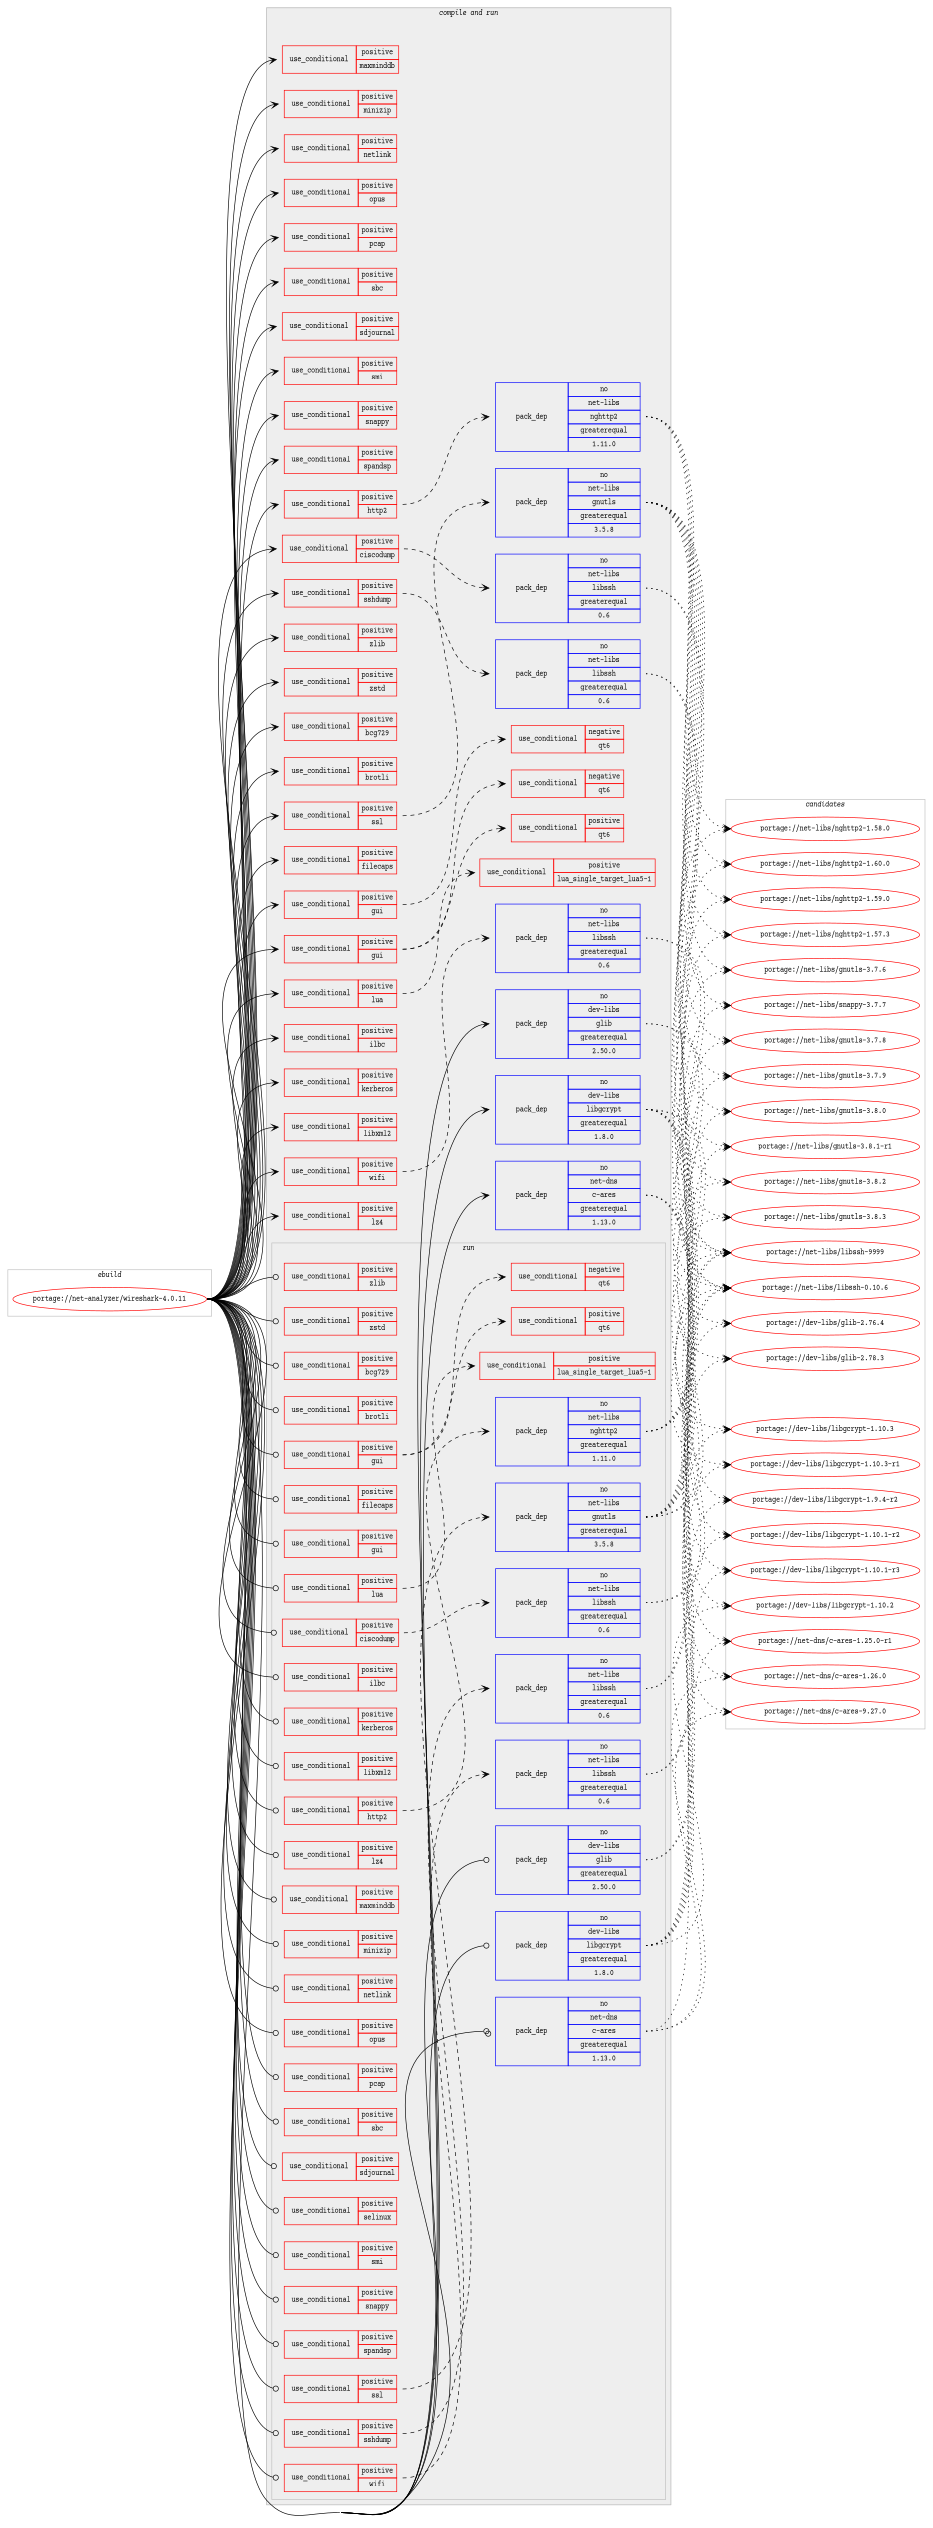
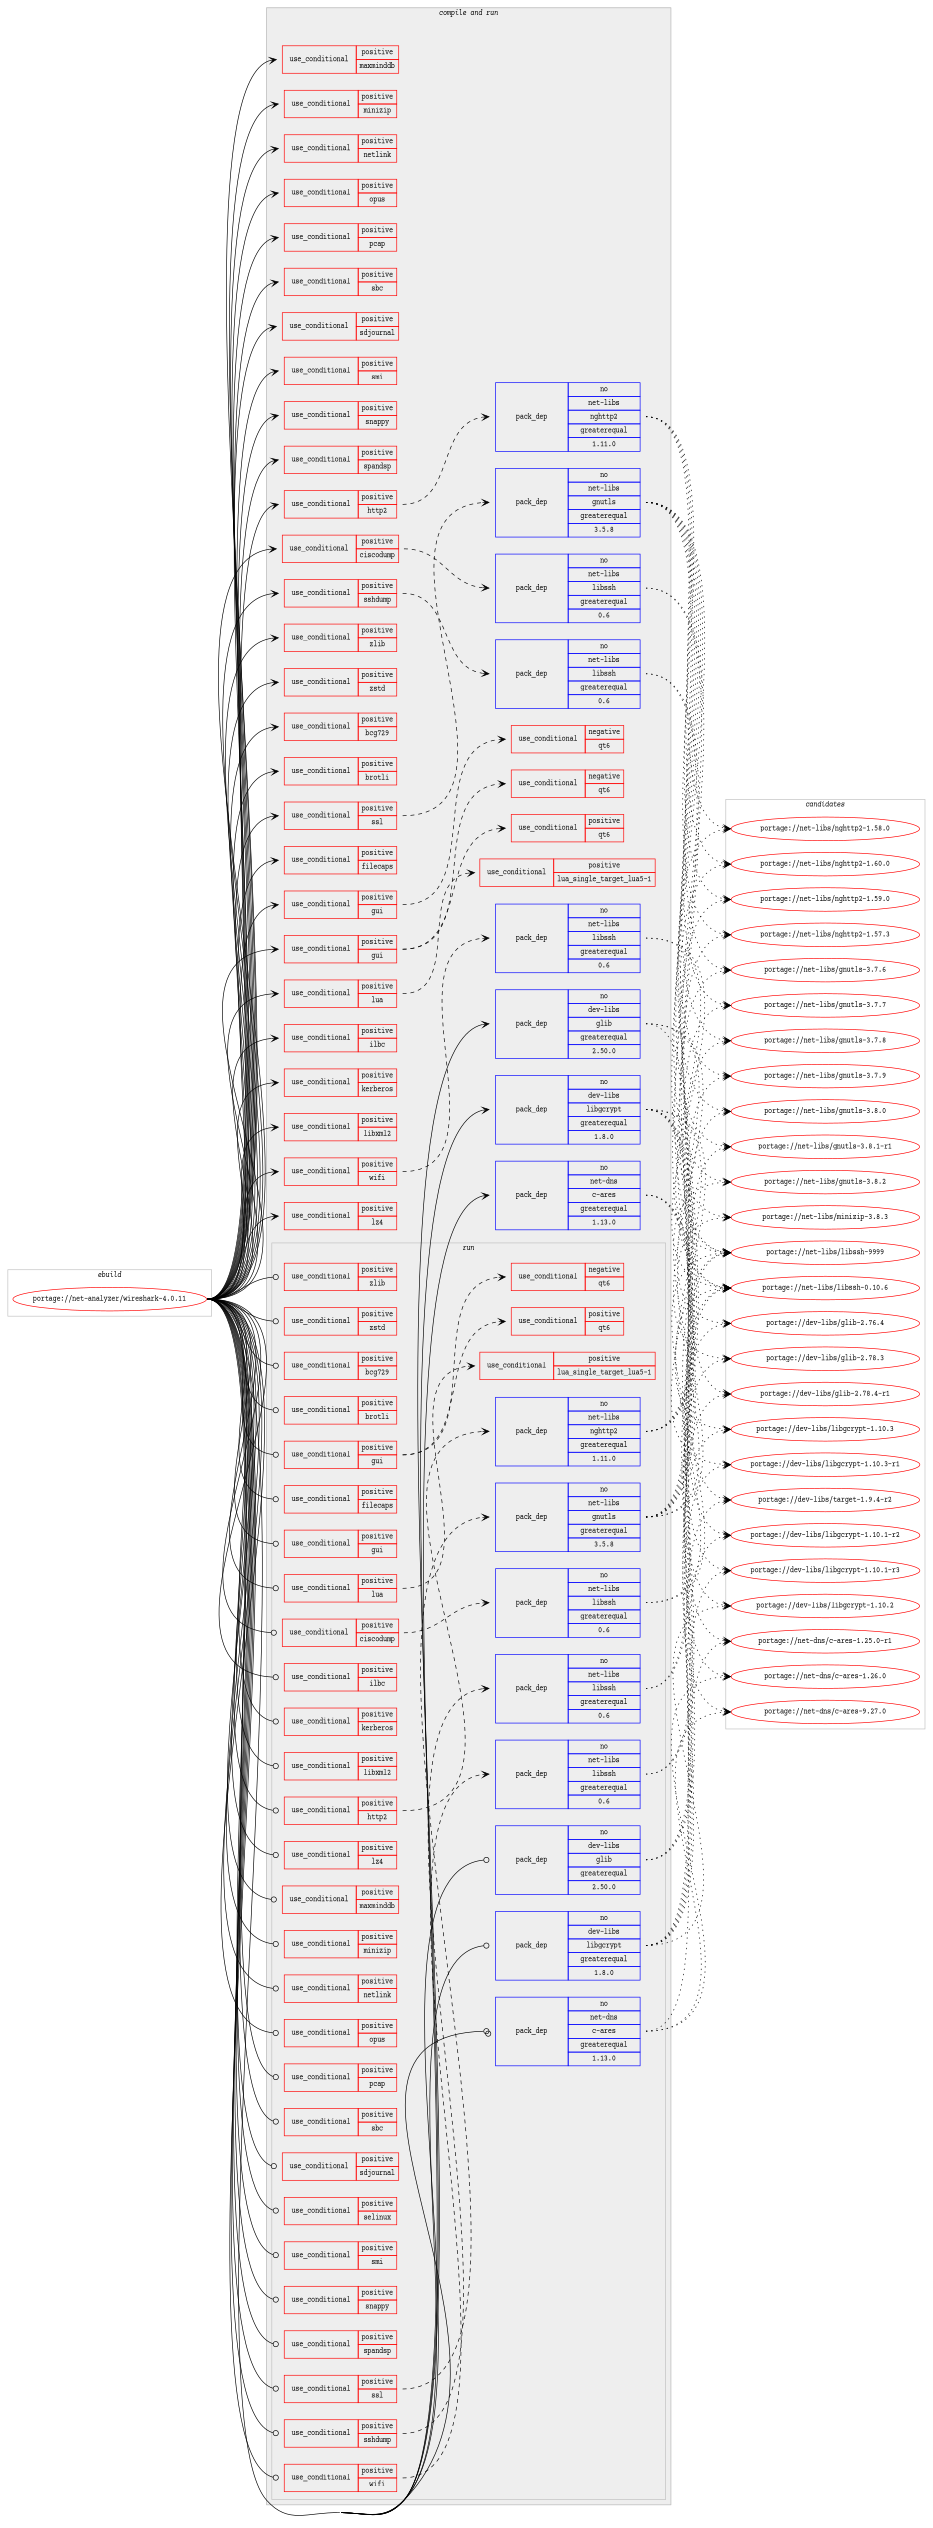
node "portage://net-libs/snappy-3.7.7": label "portage://net-libs/snappy-3.7.7" -> "portage://net-libs/gnutls-3.7.7"
node "portage://net-libs/gnutls-3.8.3": label "portage://net-libs/gnutls-3.8.3" -> "portage://net-libs/minizip-3.8.3"
node "portage://dev-libs/glib-2.78.4-r1": added
node "portage://dev-libs/libgcrypt-1.9.4-r2": label "portage://dev-libs/libgcrypt-1.9.4-r2" -> "portage://dev-libs/target-1.9.4-r2"
